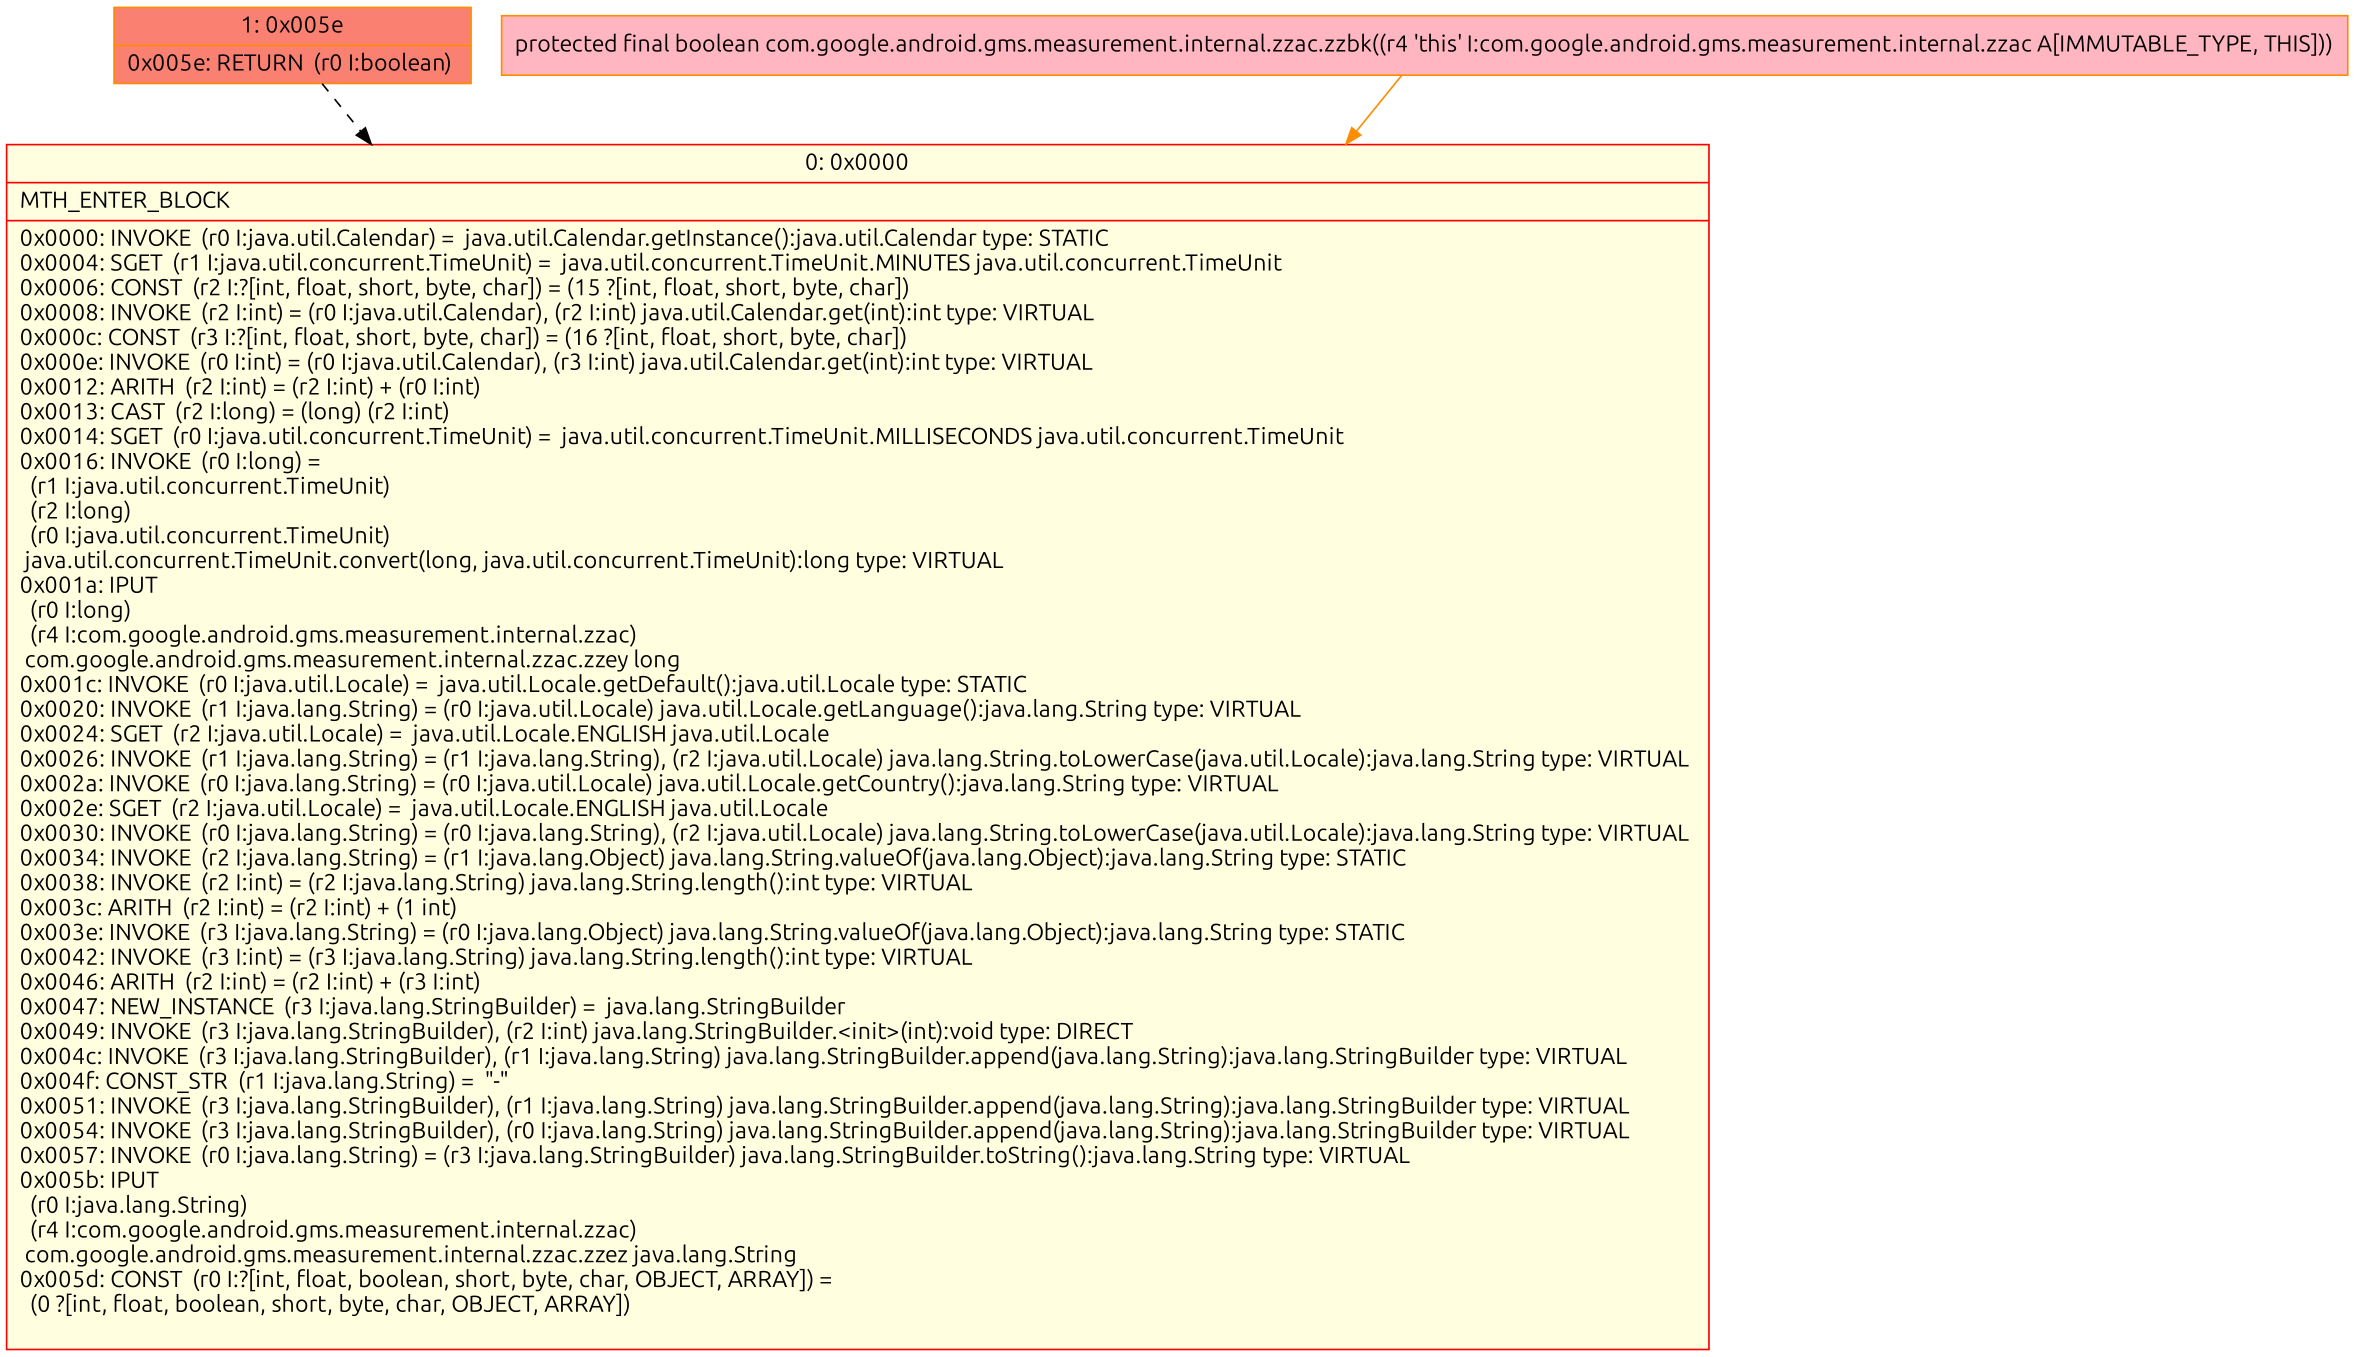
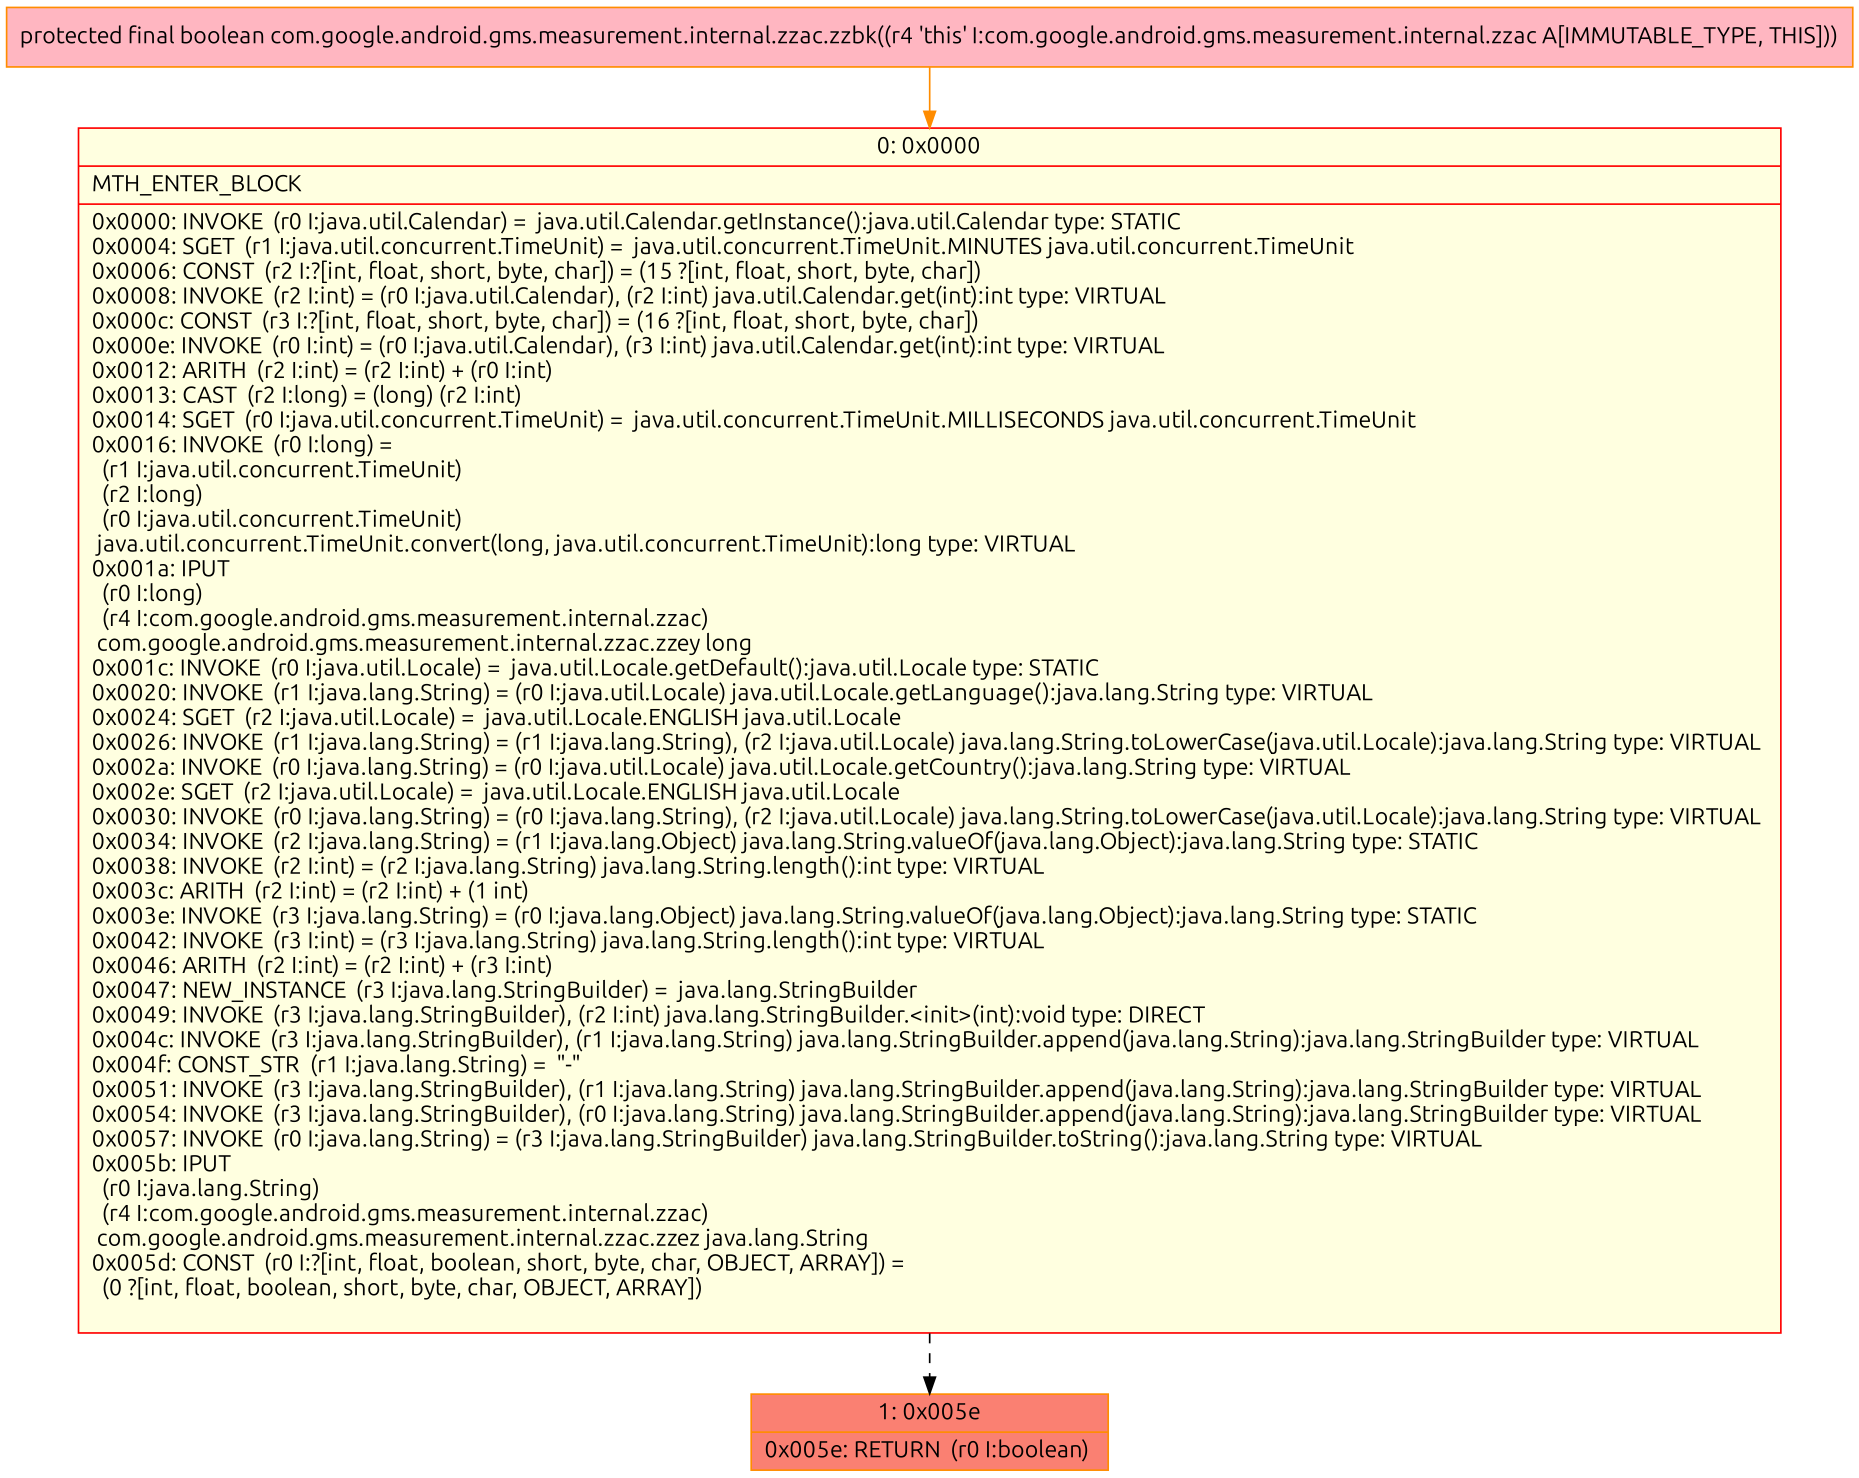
edge "1: 0x005e" -> "0: 0x0000": reversed
